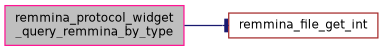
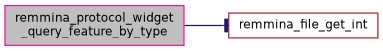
node "remmina_protocol_widget _query_remmina_by_type": label "remmina_protocol_widget _query_remmina_by_type" -> "remmina_protocol_widget _query_feature_by_type"
